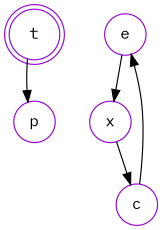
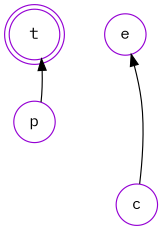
edge "t" -> "p": reversed
node "x": removed
